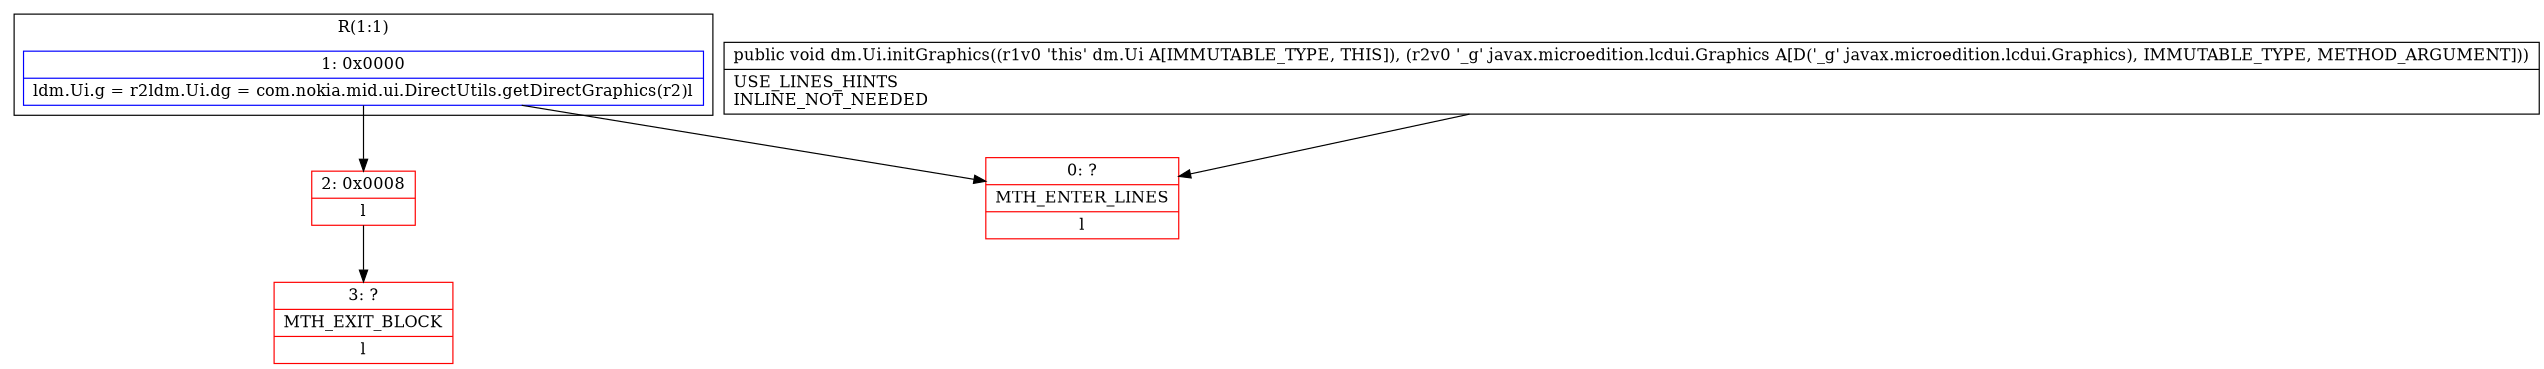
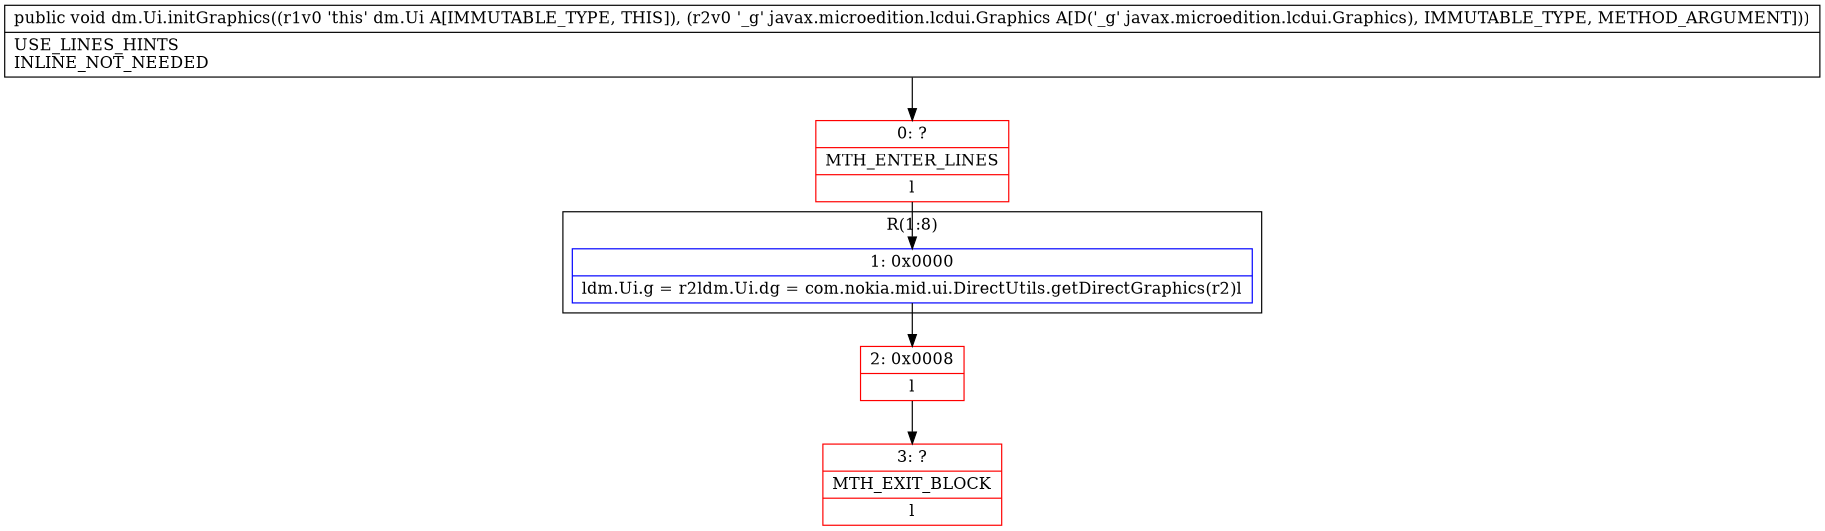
cluster "R(1:1)": label "R(1:1)" -> "R(1:8)"
edge "1: 0x0000" -> "0: ?": reversed
